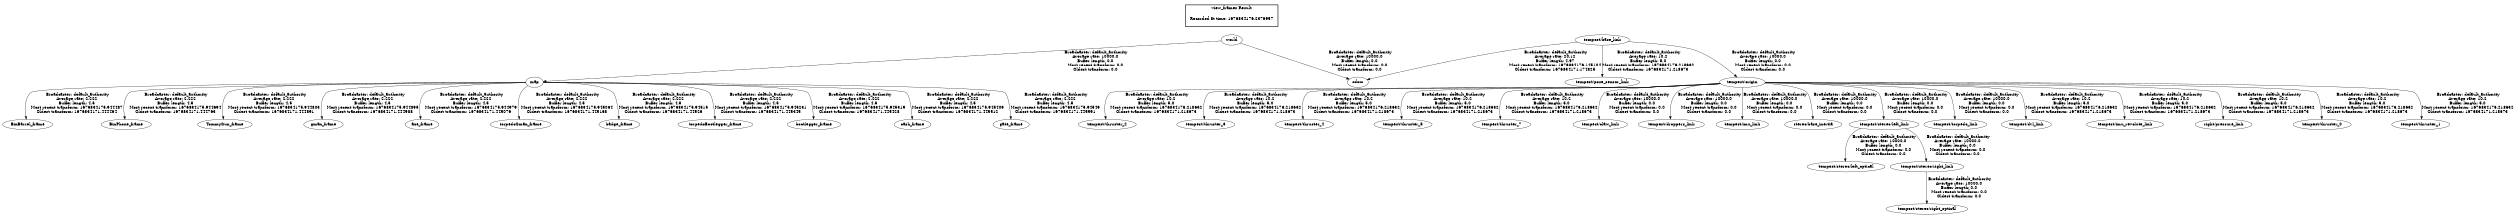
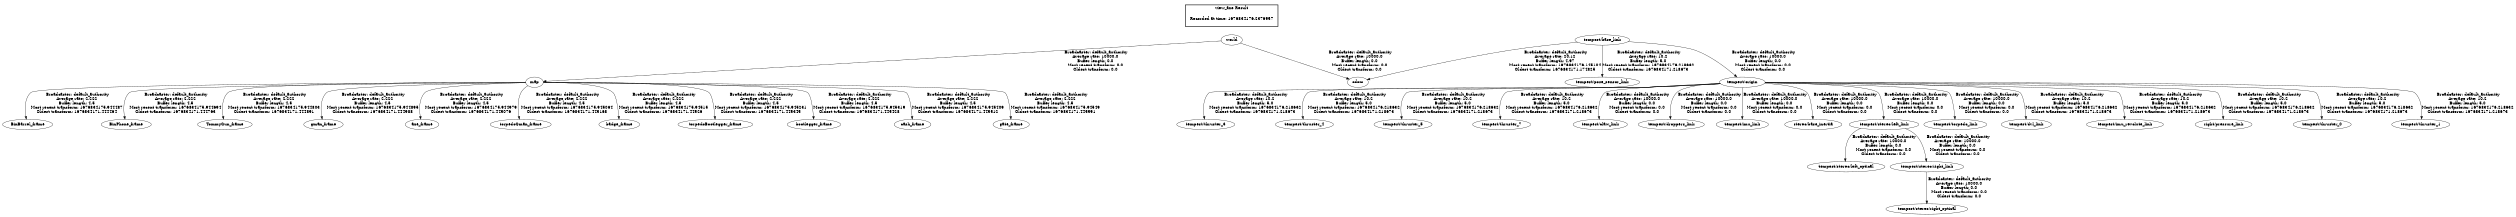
cluster "view_frames Result": label "view_frames Result" -> "view_axe Result"
node "tempest/thruster_2": removed
